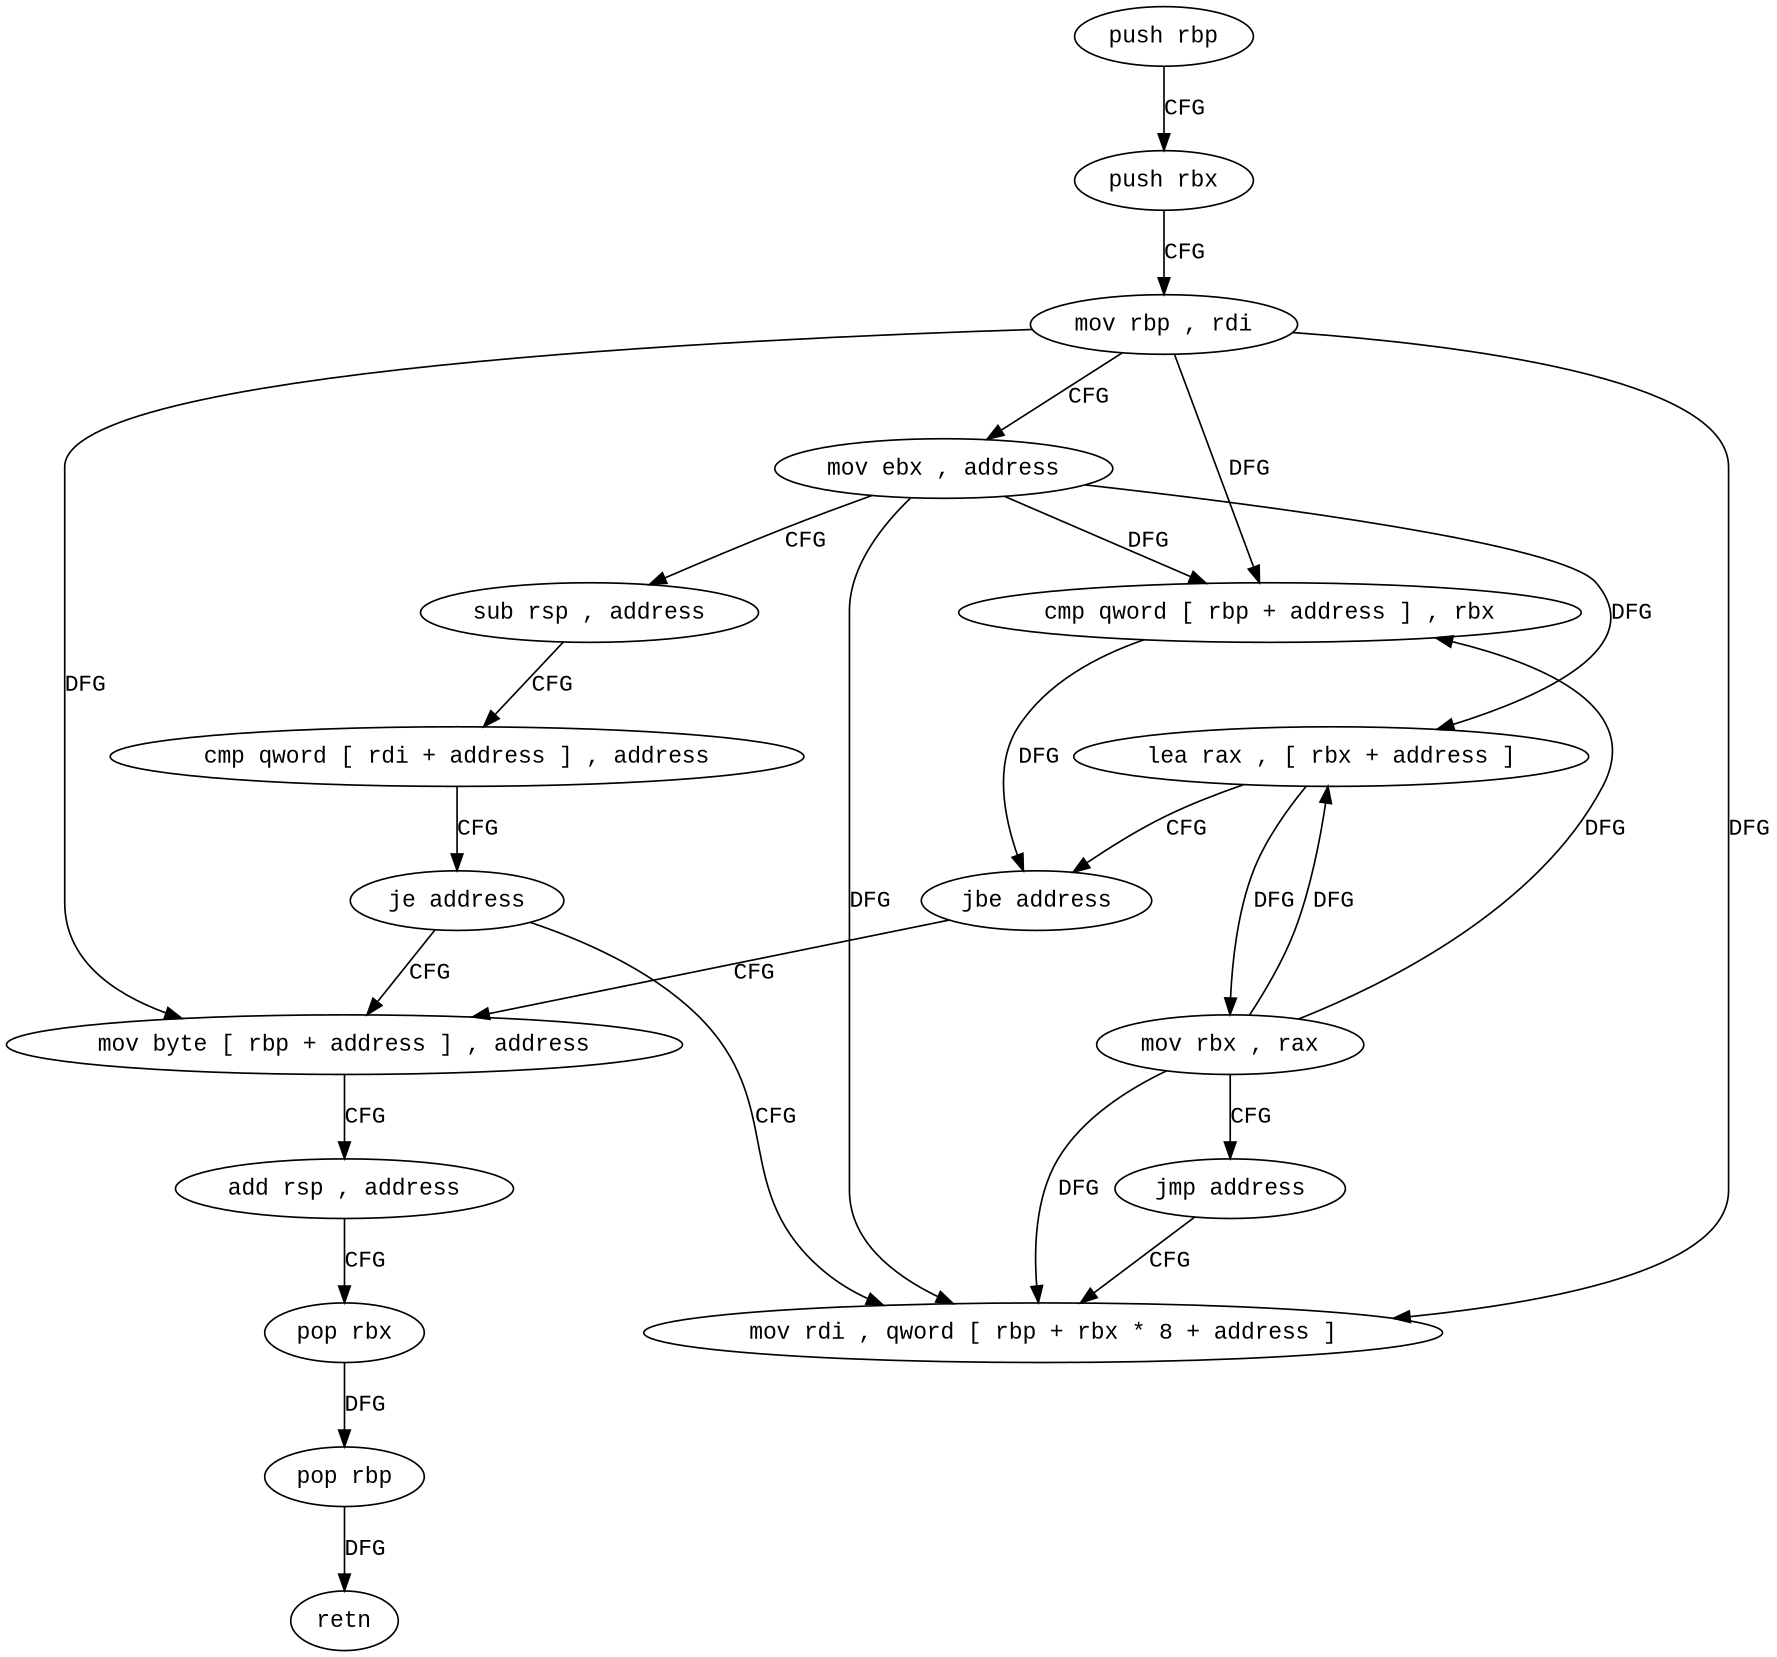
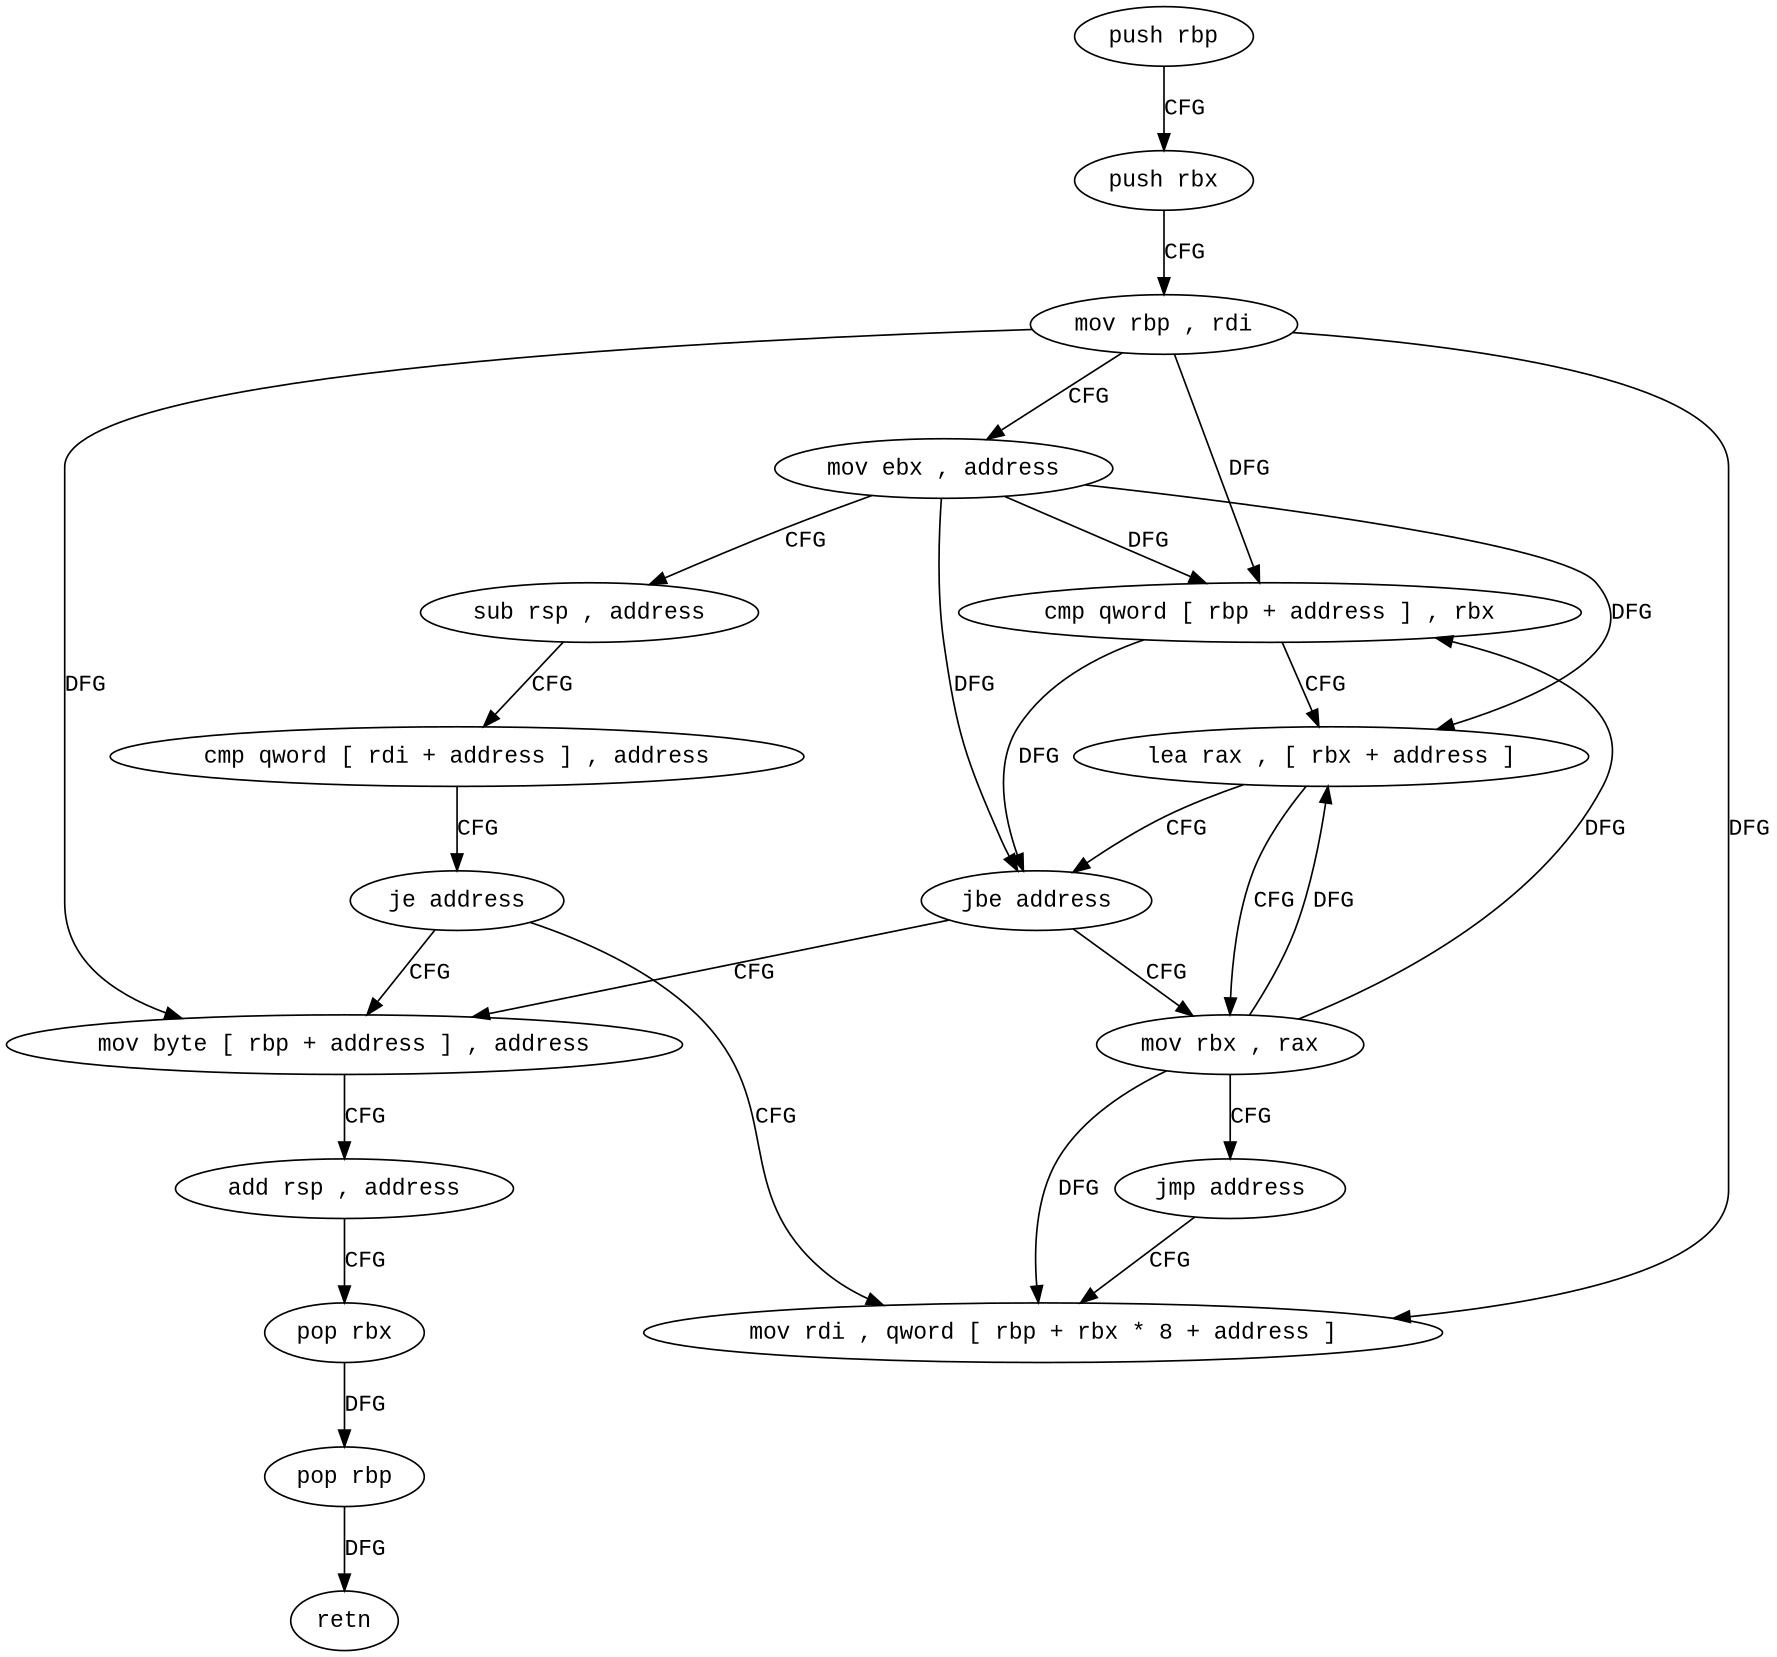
edge "cmp qword [ rbp + address ] , rbx" -> "lea rax , [ rbx + address ]": added, label "CFG"
edge "lea rax , [ rbx + address ]" -> "mov rbx , rax": label "DFG" -> "CFG"
edge "mov ebx , address" -> "mov rdi , qword [ rbp + rbx * 8 + address ]": now "mov ebx , address" -> "jbe address"
edge "jbe address" -> "mov rbx , rax": added, label "CFG"
